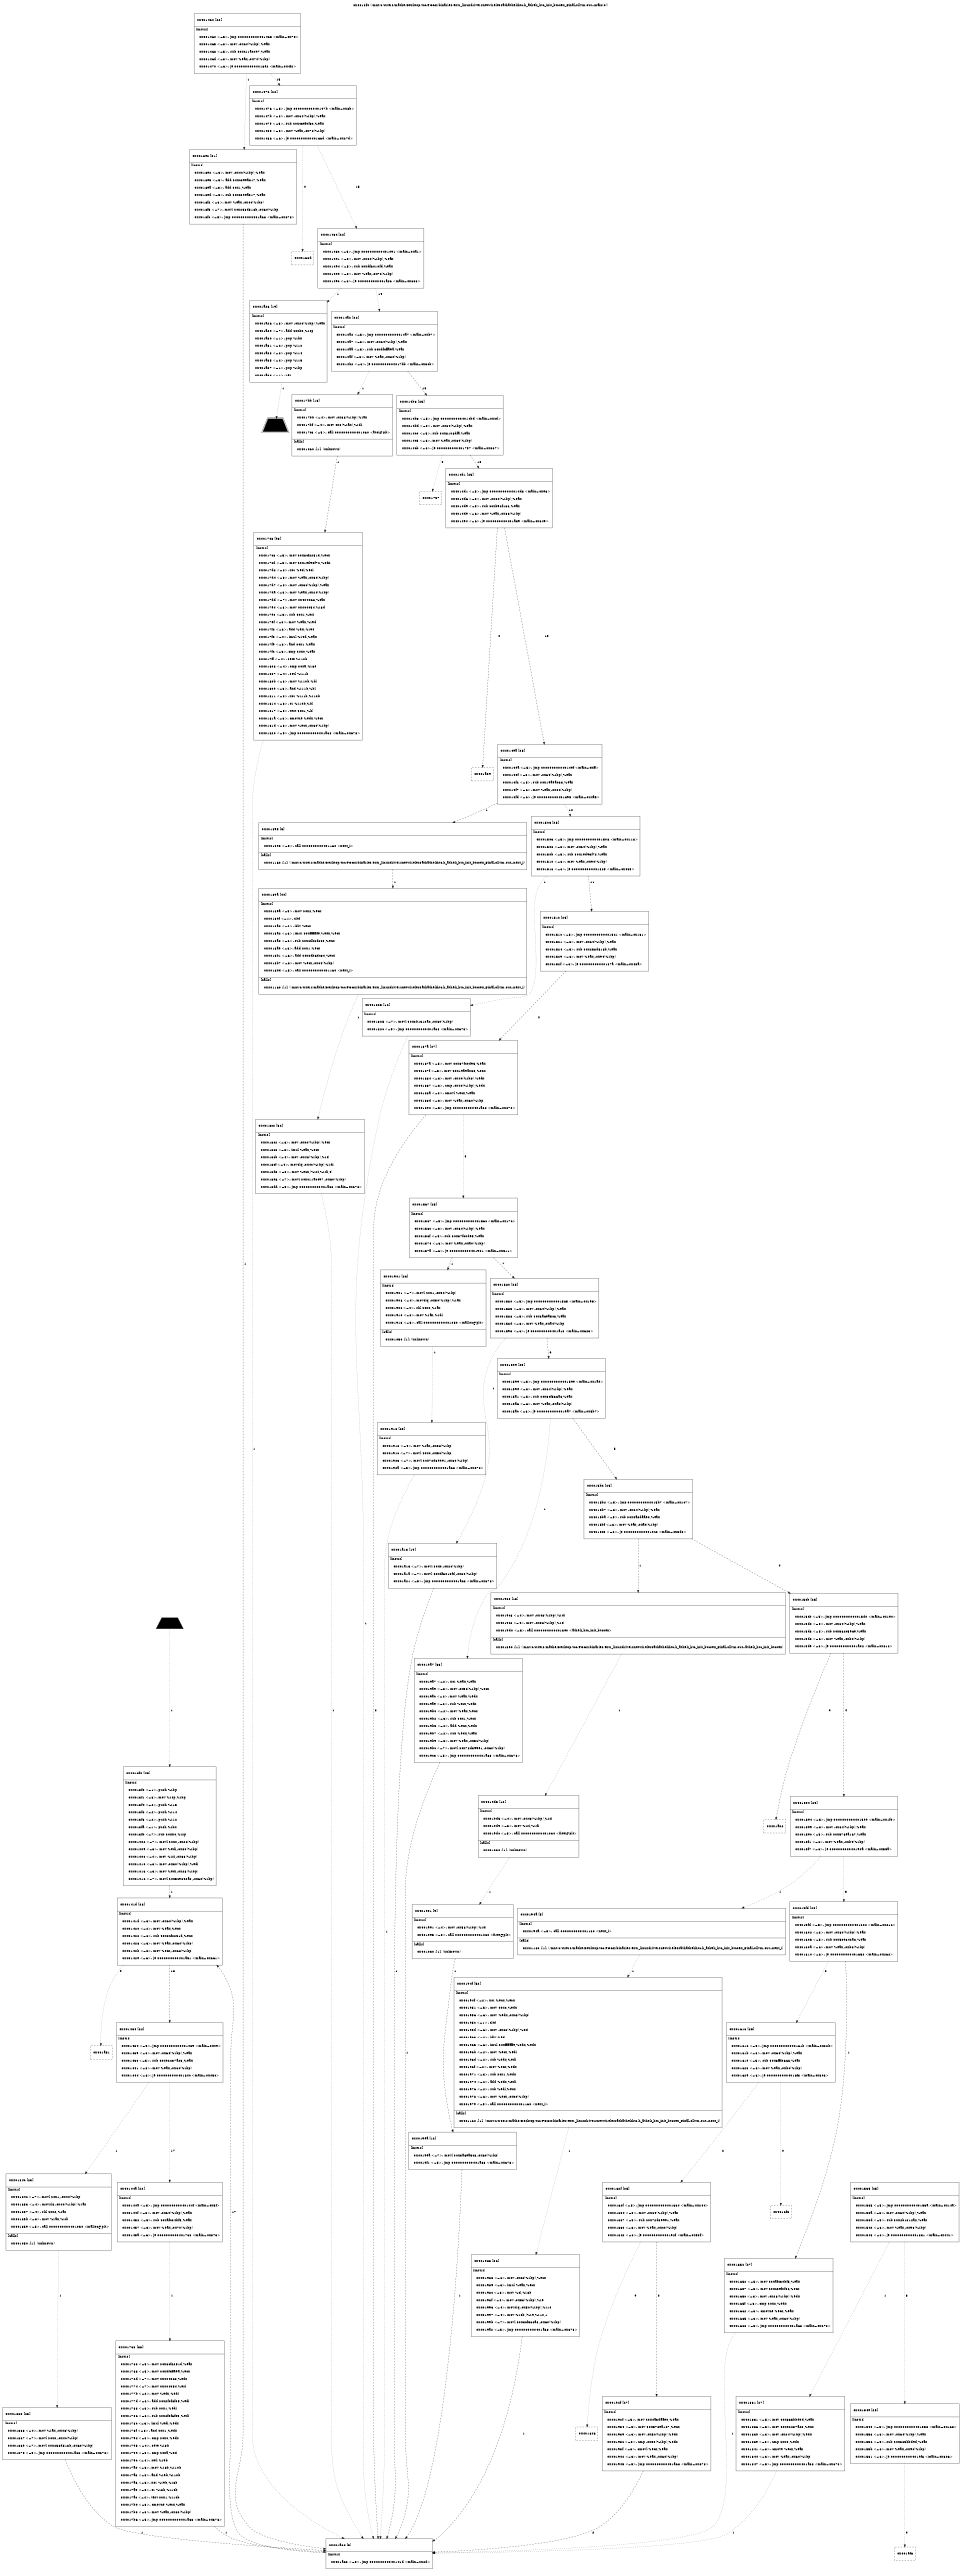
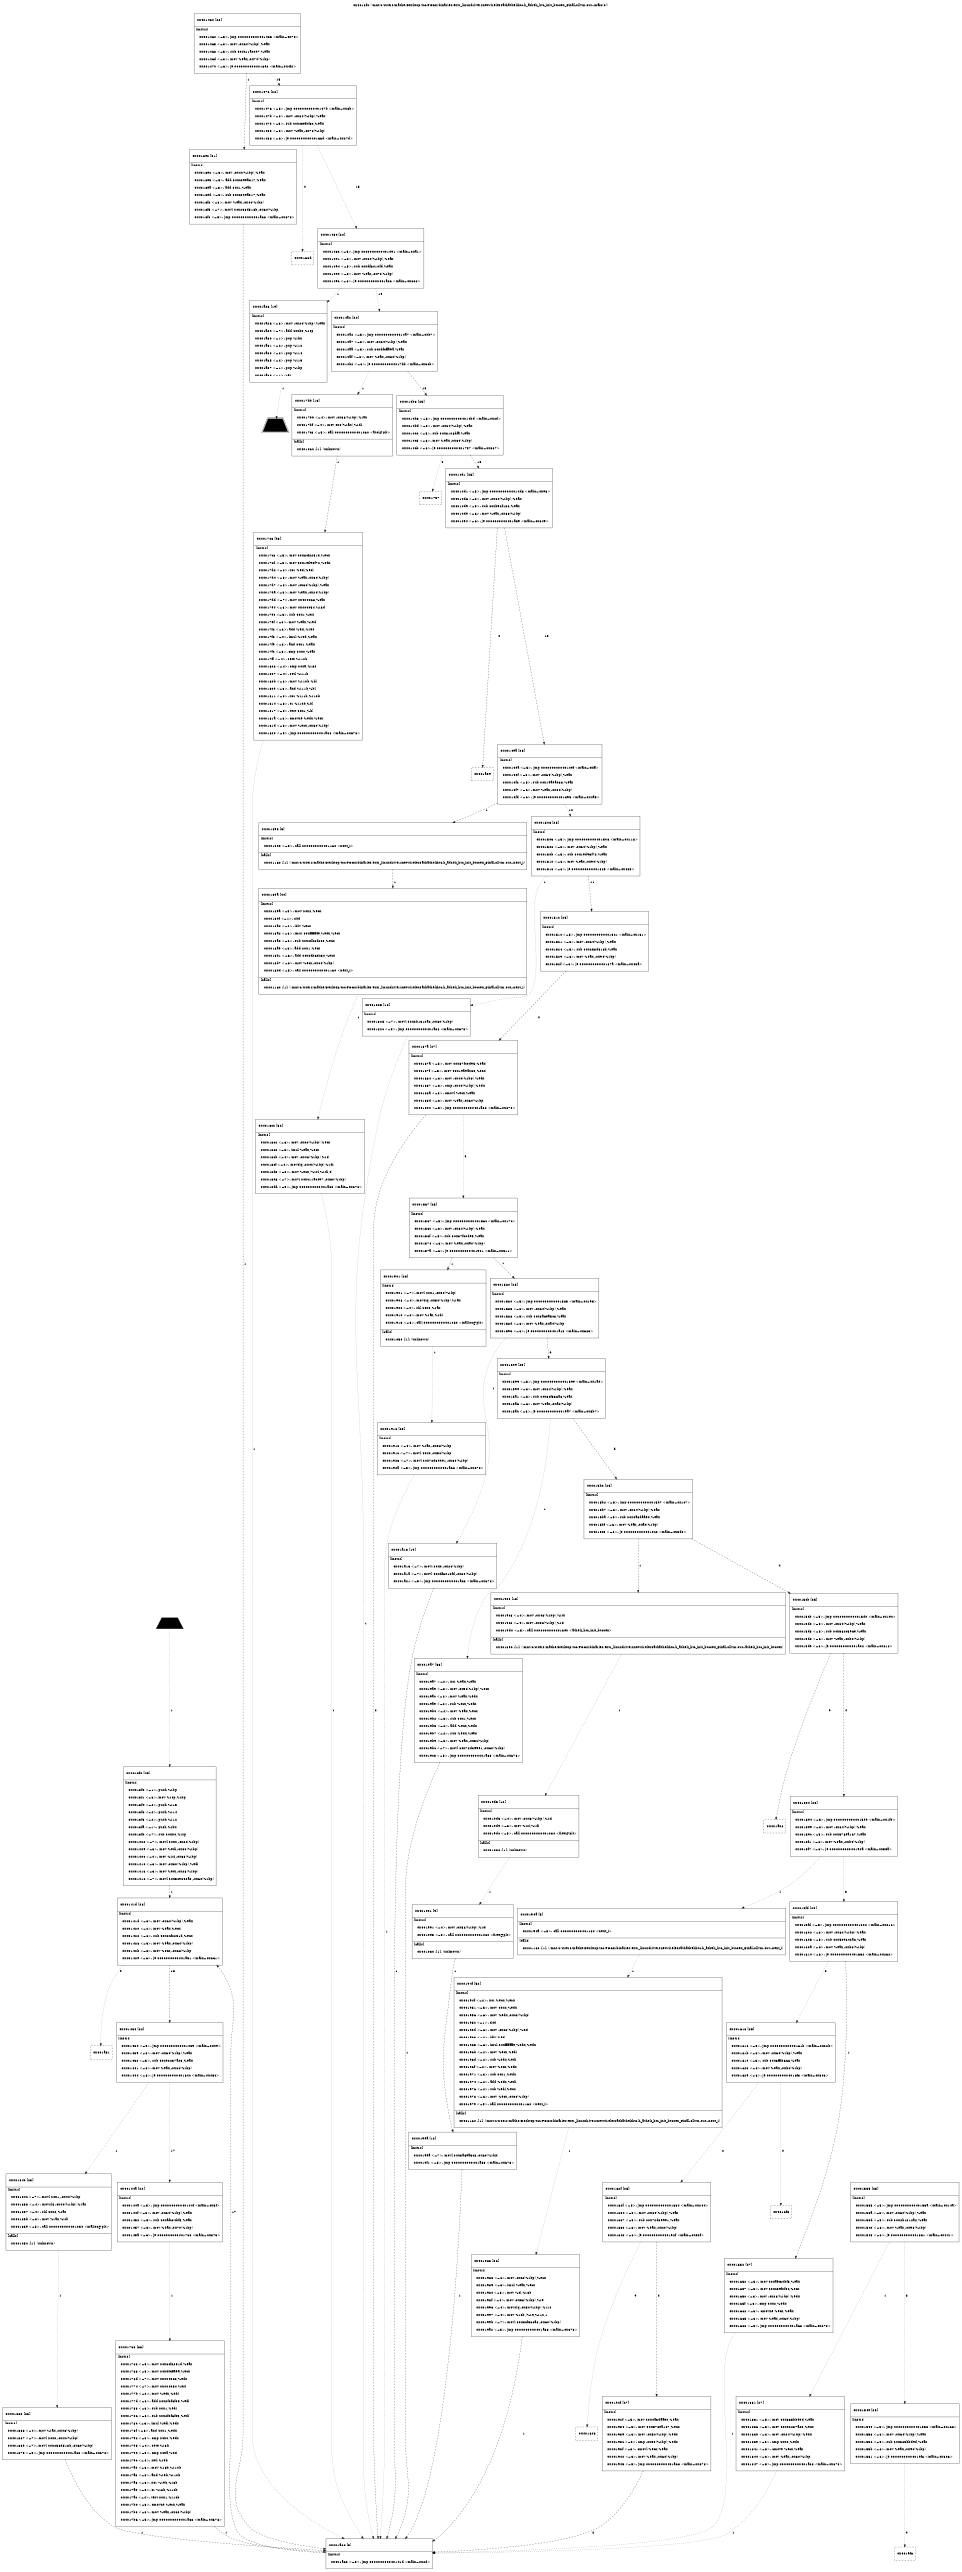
edge "0x401460 [22]" -> "0x4018e2 [31]": style dotted -> dashed
